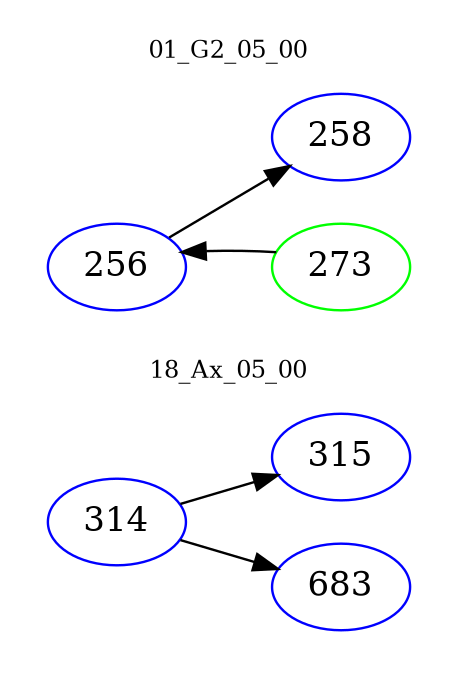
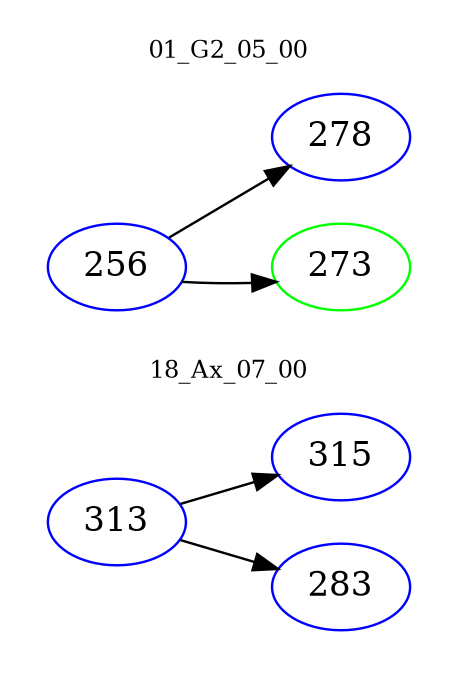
node "258": label "258" -> "278"
edge "273" -> "256": reversed
cluster "18_Ax_05_00": label "18_Ax_05_00" -> "18_Ax_07_00"
node "314": label "314" -> "313"
node "683": label "683" -> "283"
